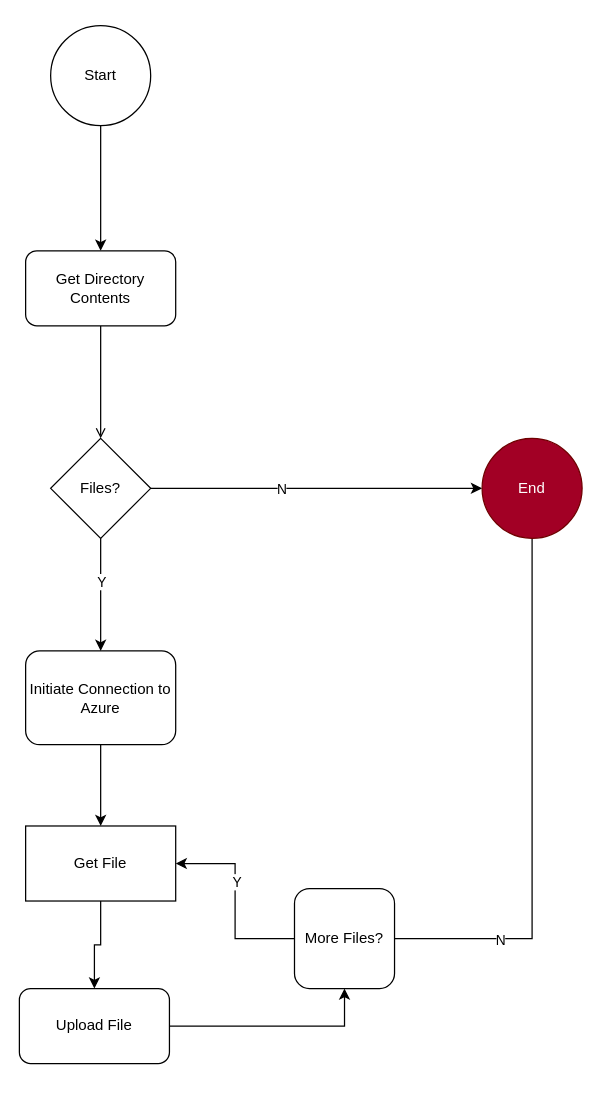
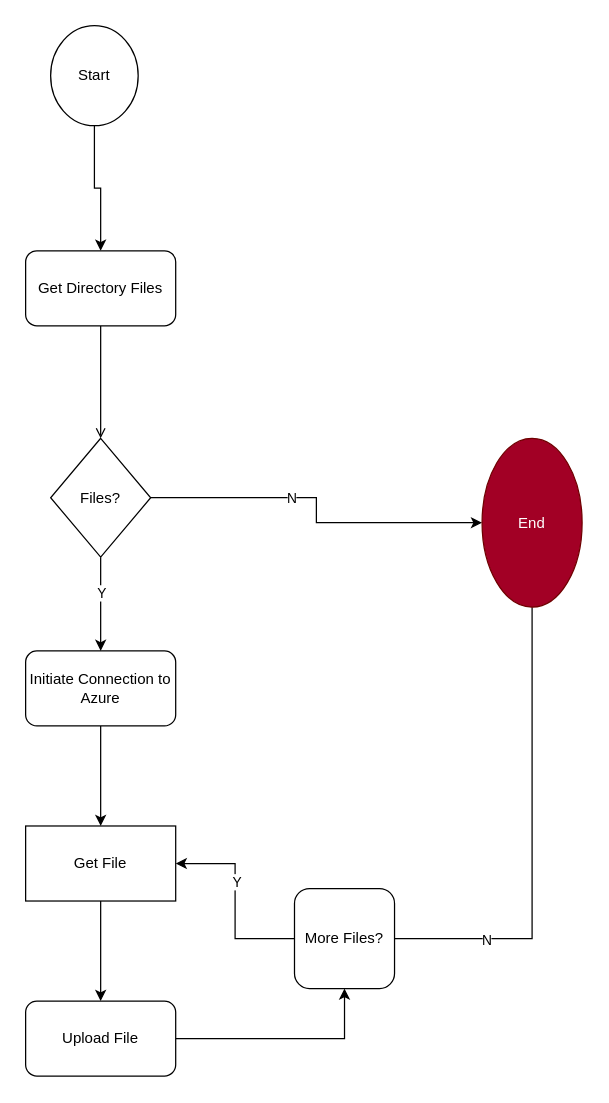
node "Start": size 100x100 -> 88x100
node "Get Directory Contents": label "Get Directory Contents" -> "Get Directory Files"
node "Files?": size 100x100 -> 100x119
node "End": size 100x100 -> 100x169
node "Initiate Connection to Azure": size 150x94 -> 150x75
node "Upload File": moved (94, 1026) -> (101, 1038)
